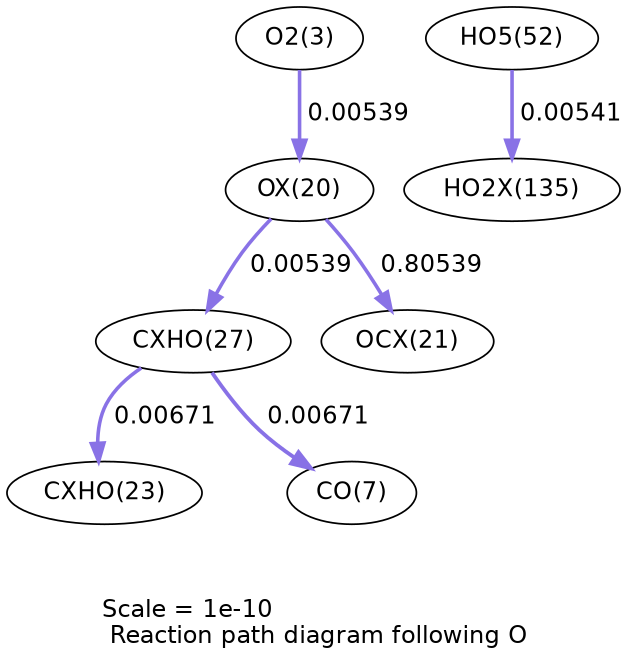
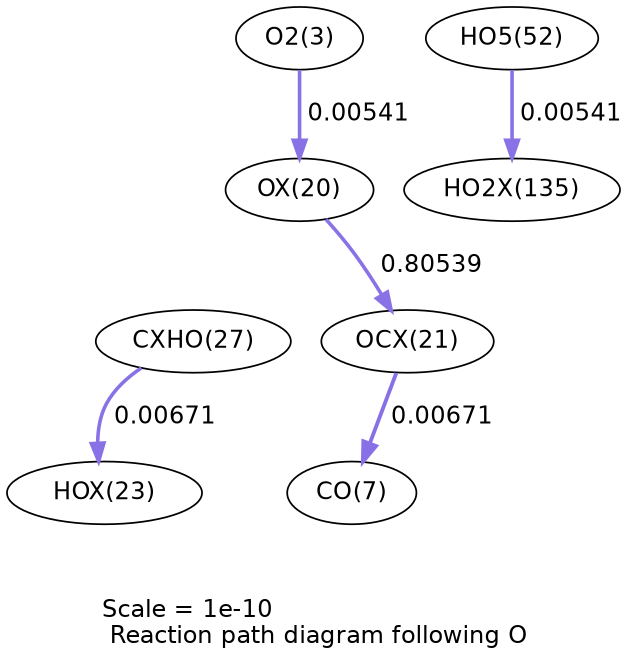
edge "O2(3)" -> "OX(20)": label " 0.00539" -> " 0.00541"
edge "OX(20)" -> "CXHO(27)": removed, label "0.00539"
edge "CXHO(27)" -> "CO(7)": now "OCX(21)" -> "CO(7)"
node "CXHO(23)": label "CXHO(23)" -> "HOX(23)"
